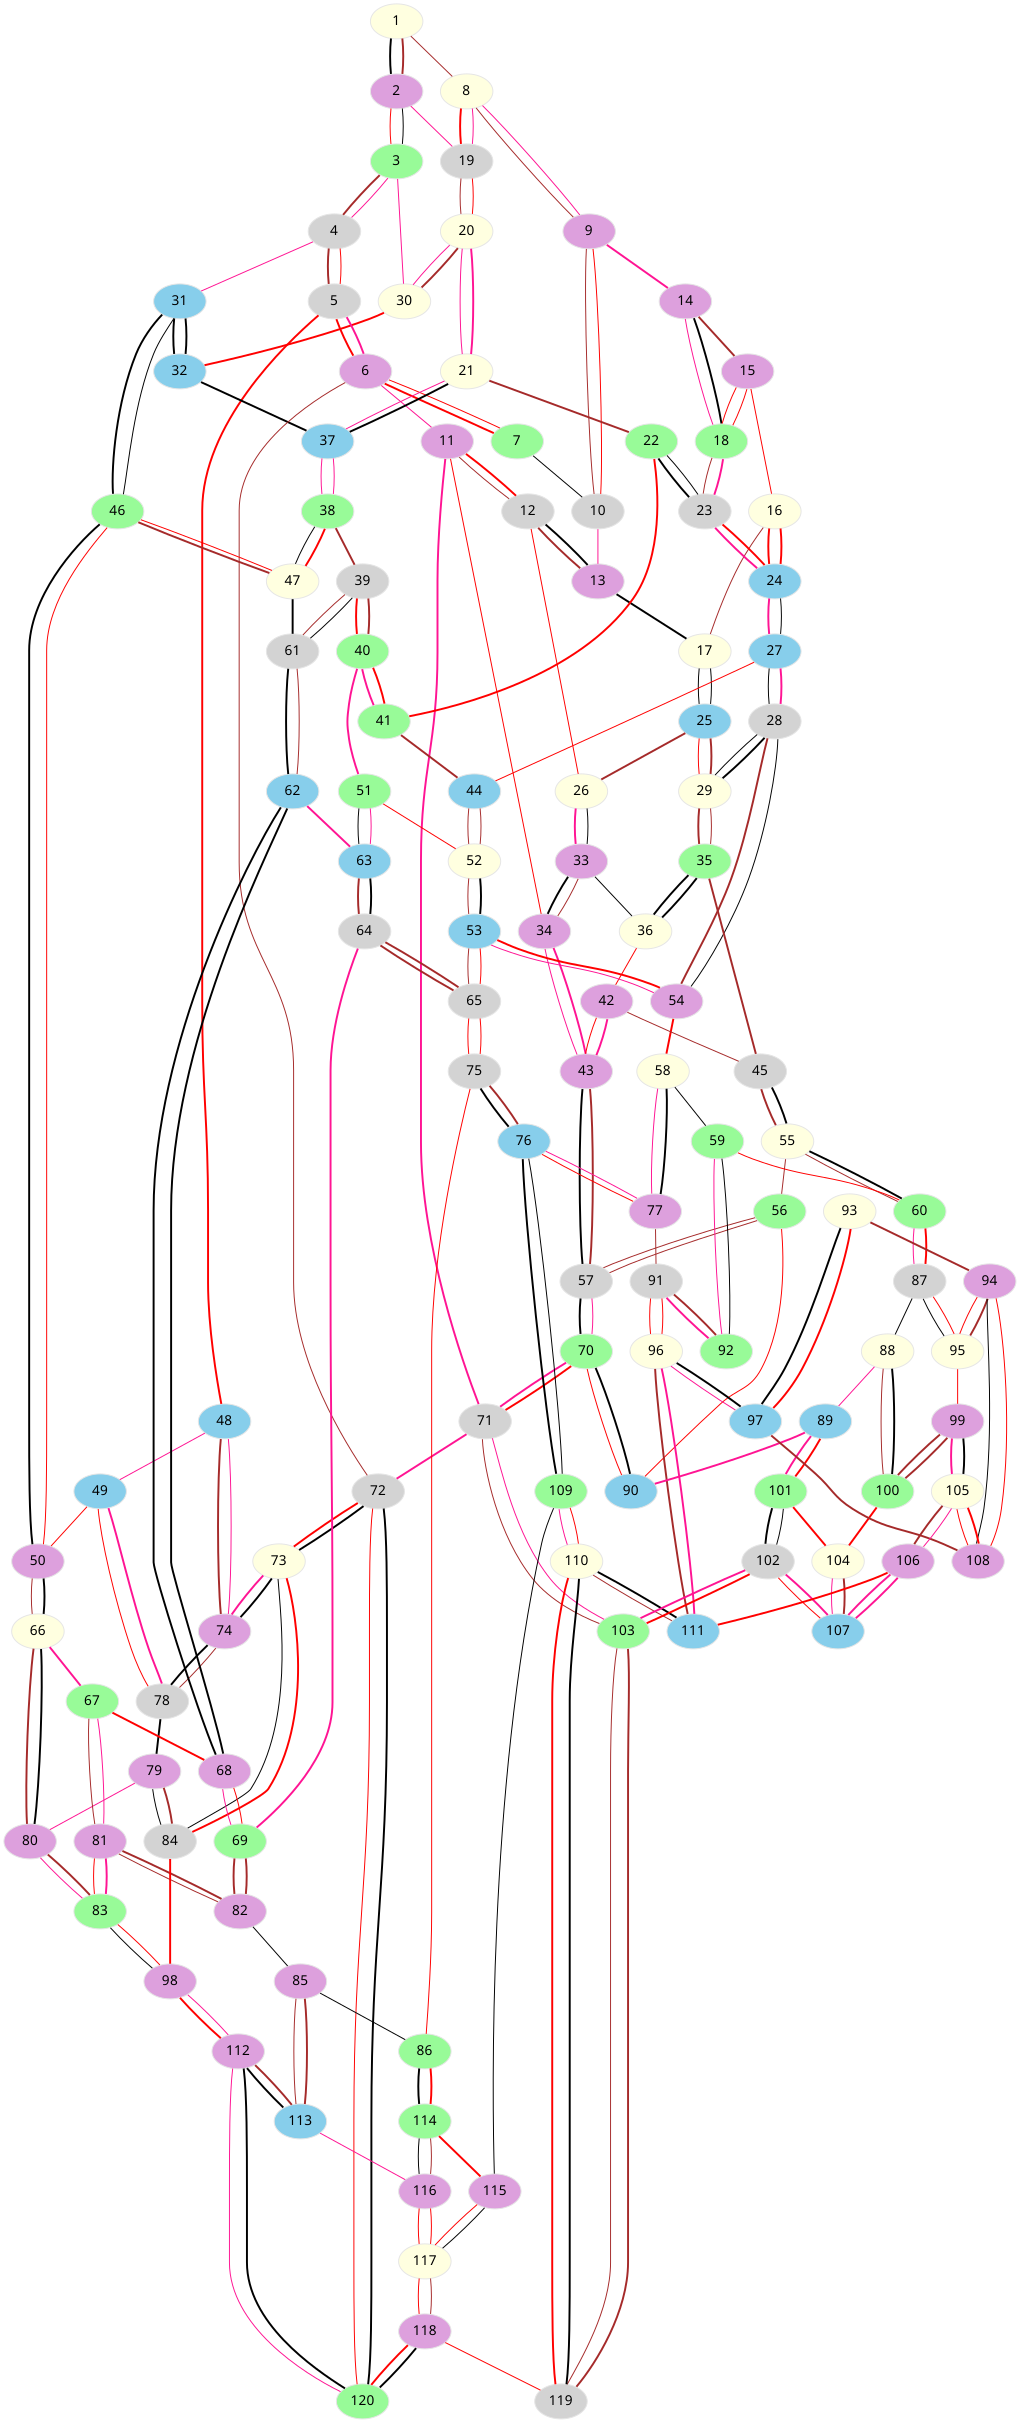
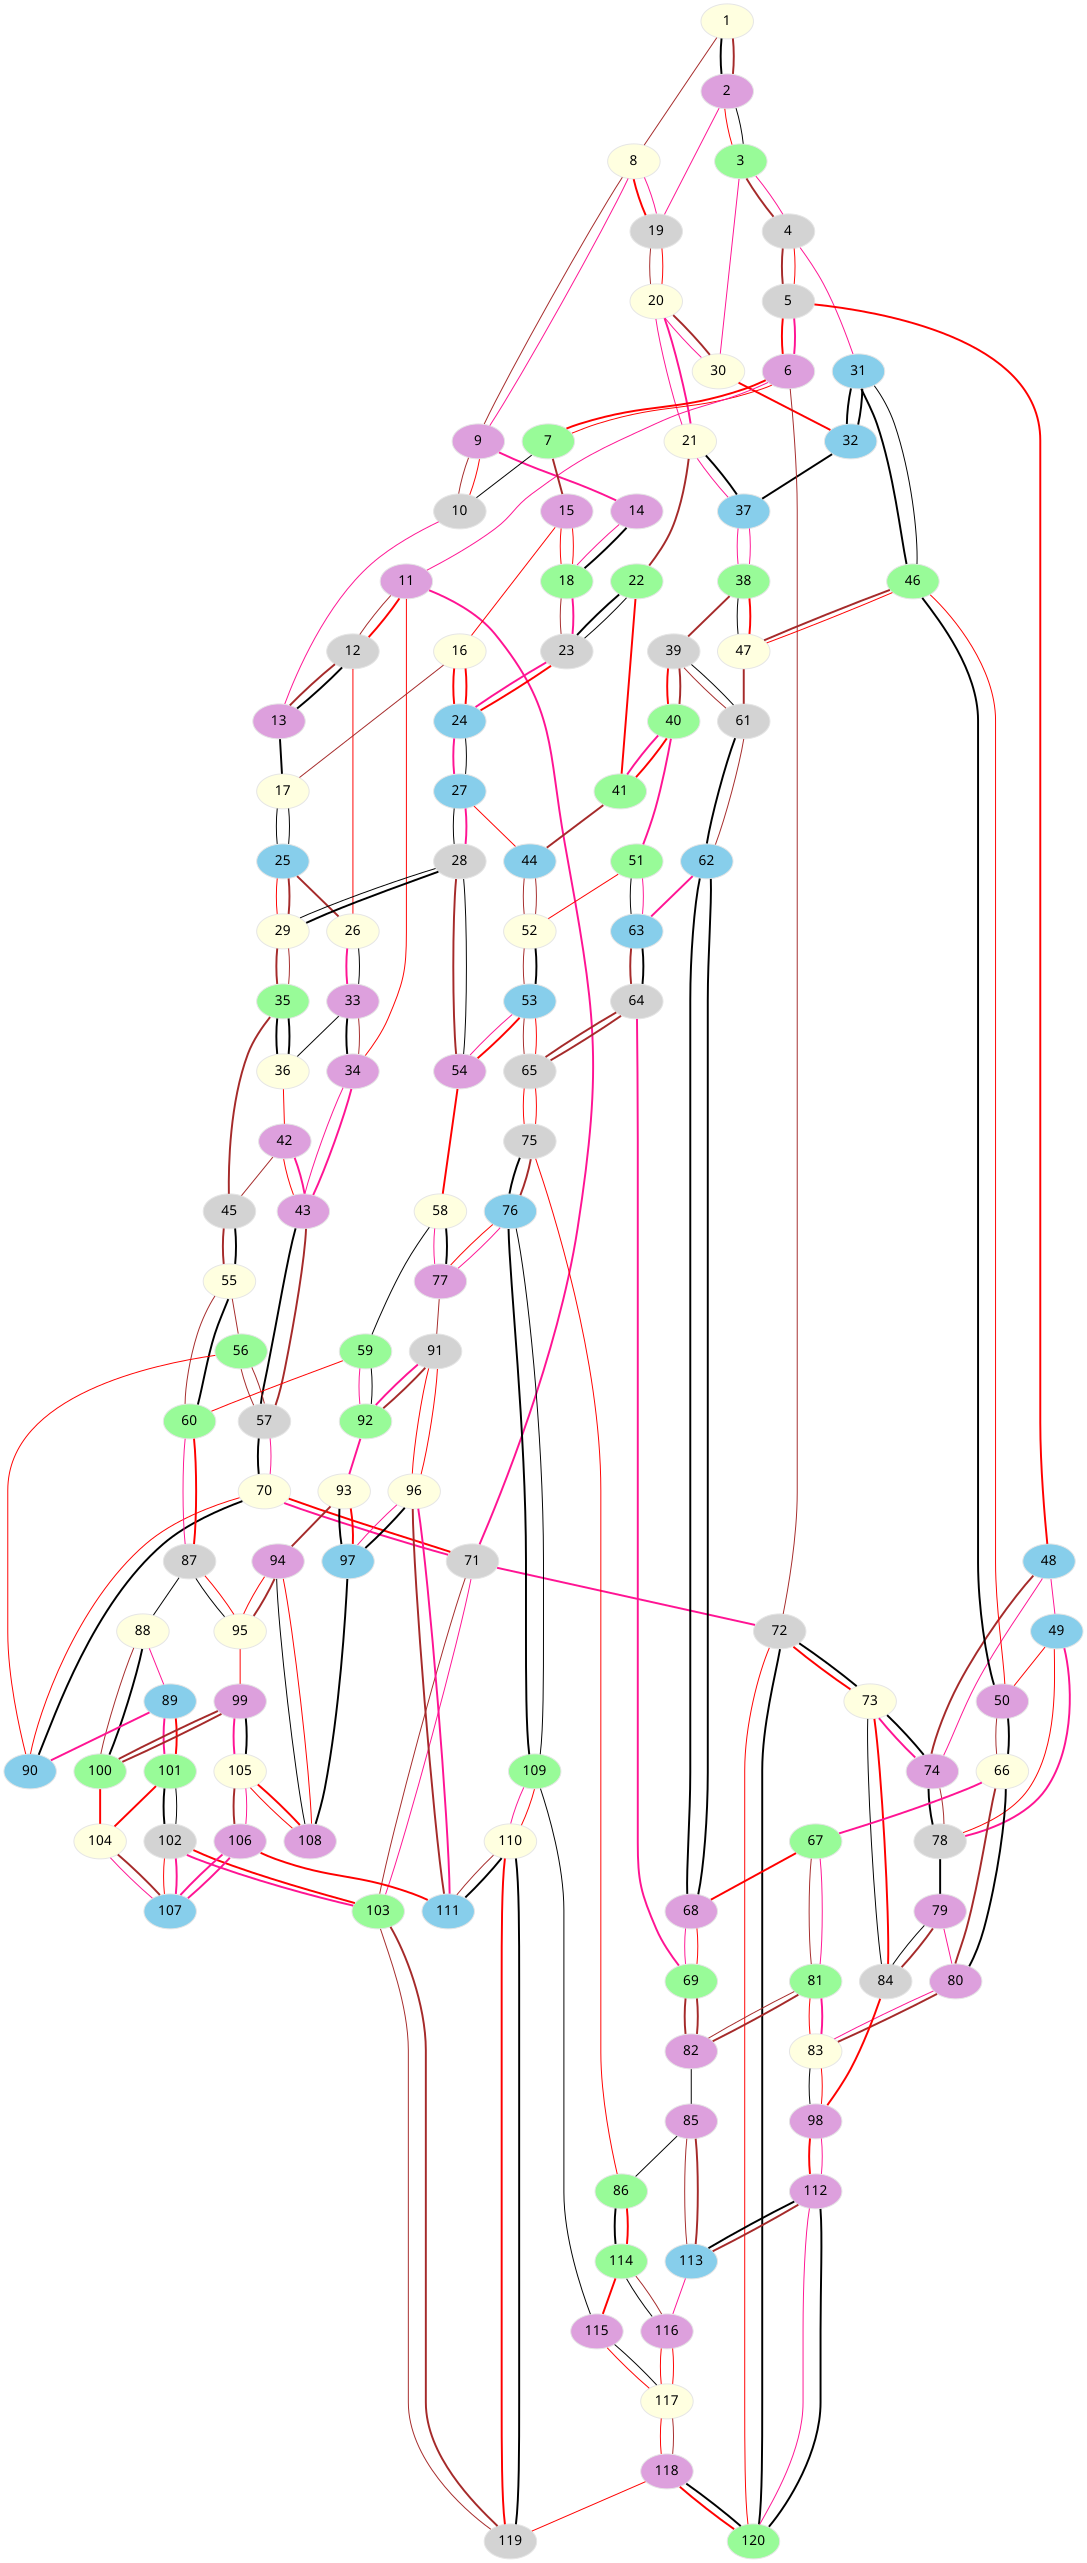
edge "14" -- "15": now "7" -- "15"
edge "47" -- "61": color black -> brown
node "70": fillcolor palegreen -> lightyellow
edge "92" -- "93": added
edge "97" -- "108": color brown -> black
node "81": fillcolor plum -> palegreen
node "83": fillcolor palegreen -> lightyellow
